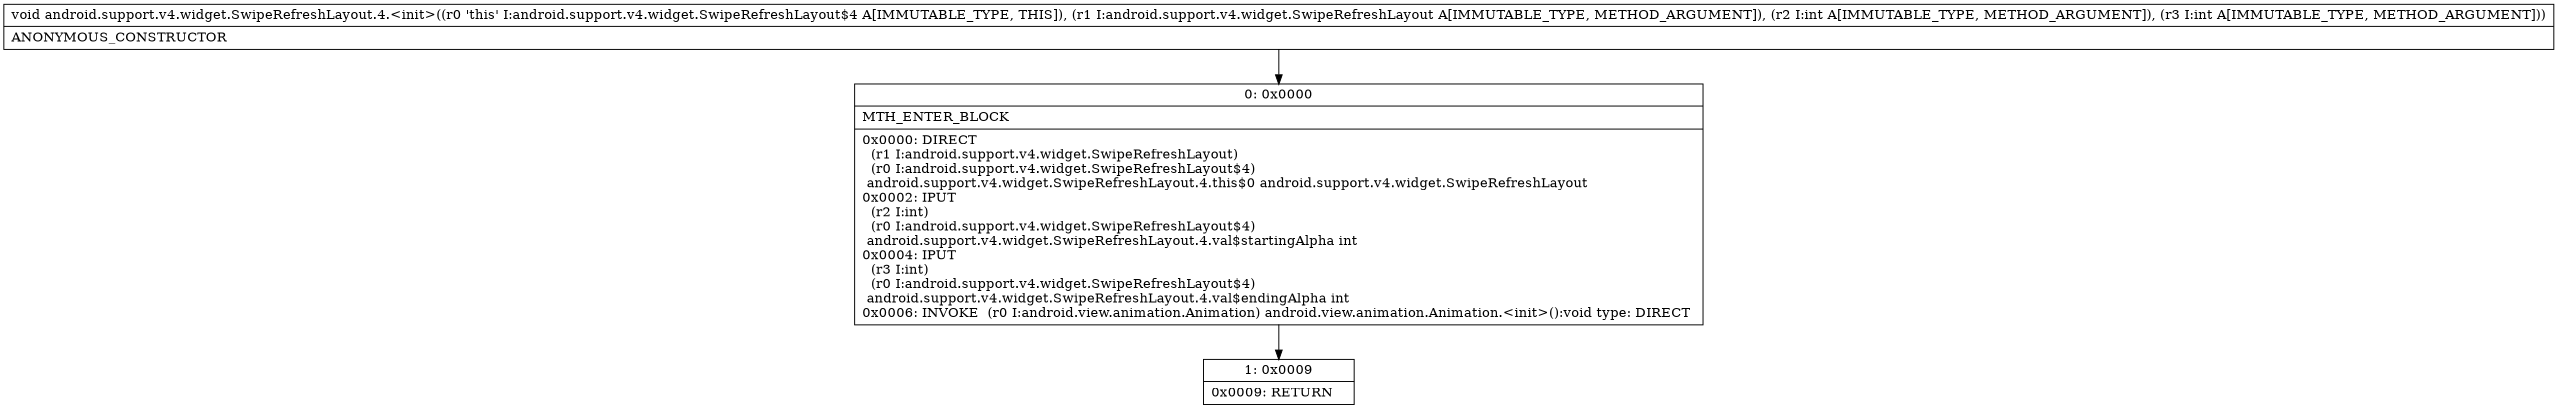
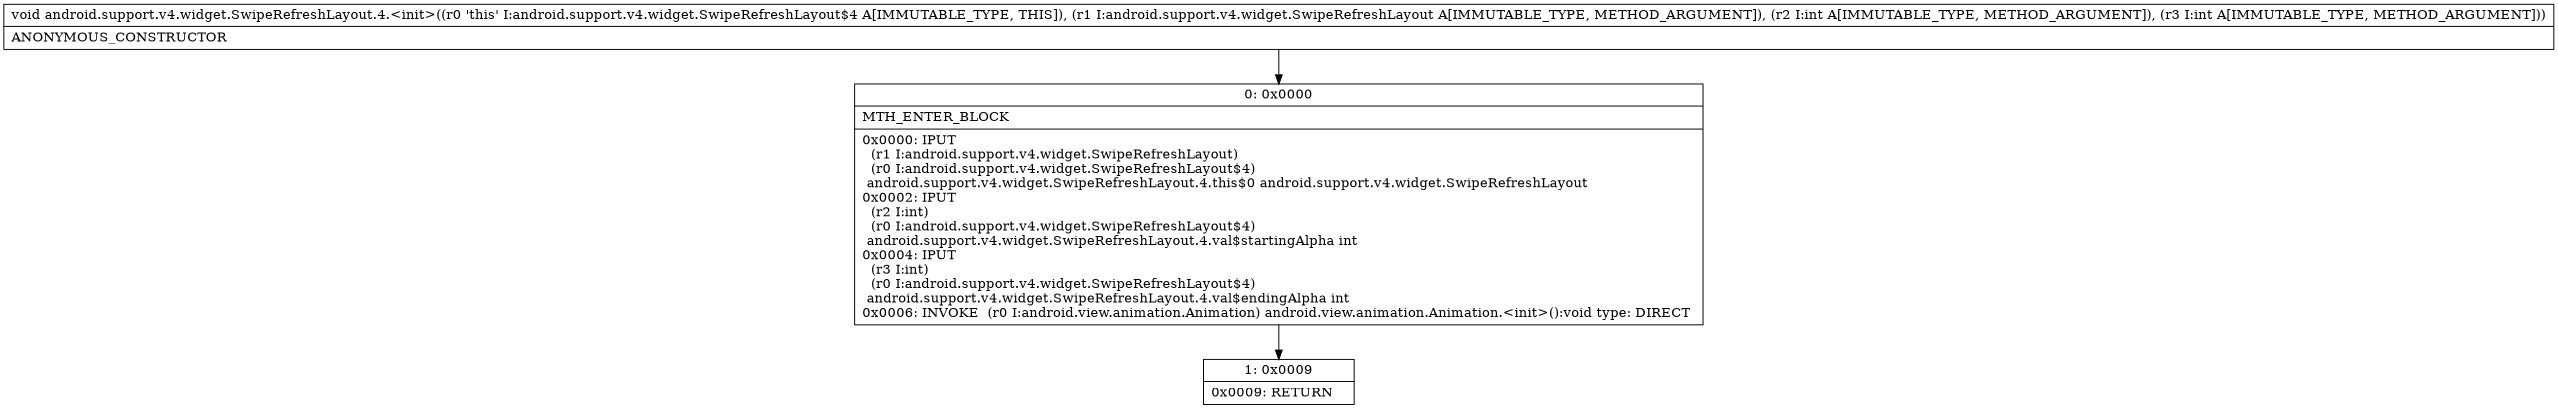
node "0: 0x0000": text "0x0000: DIRECT" -> "0x0000: IPUT"
